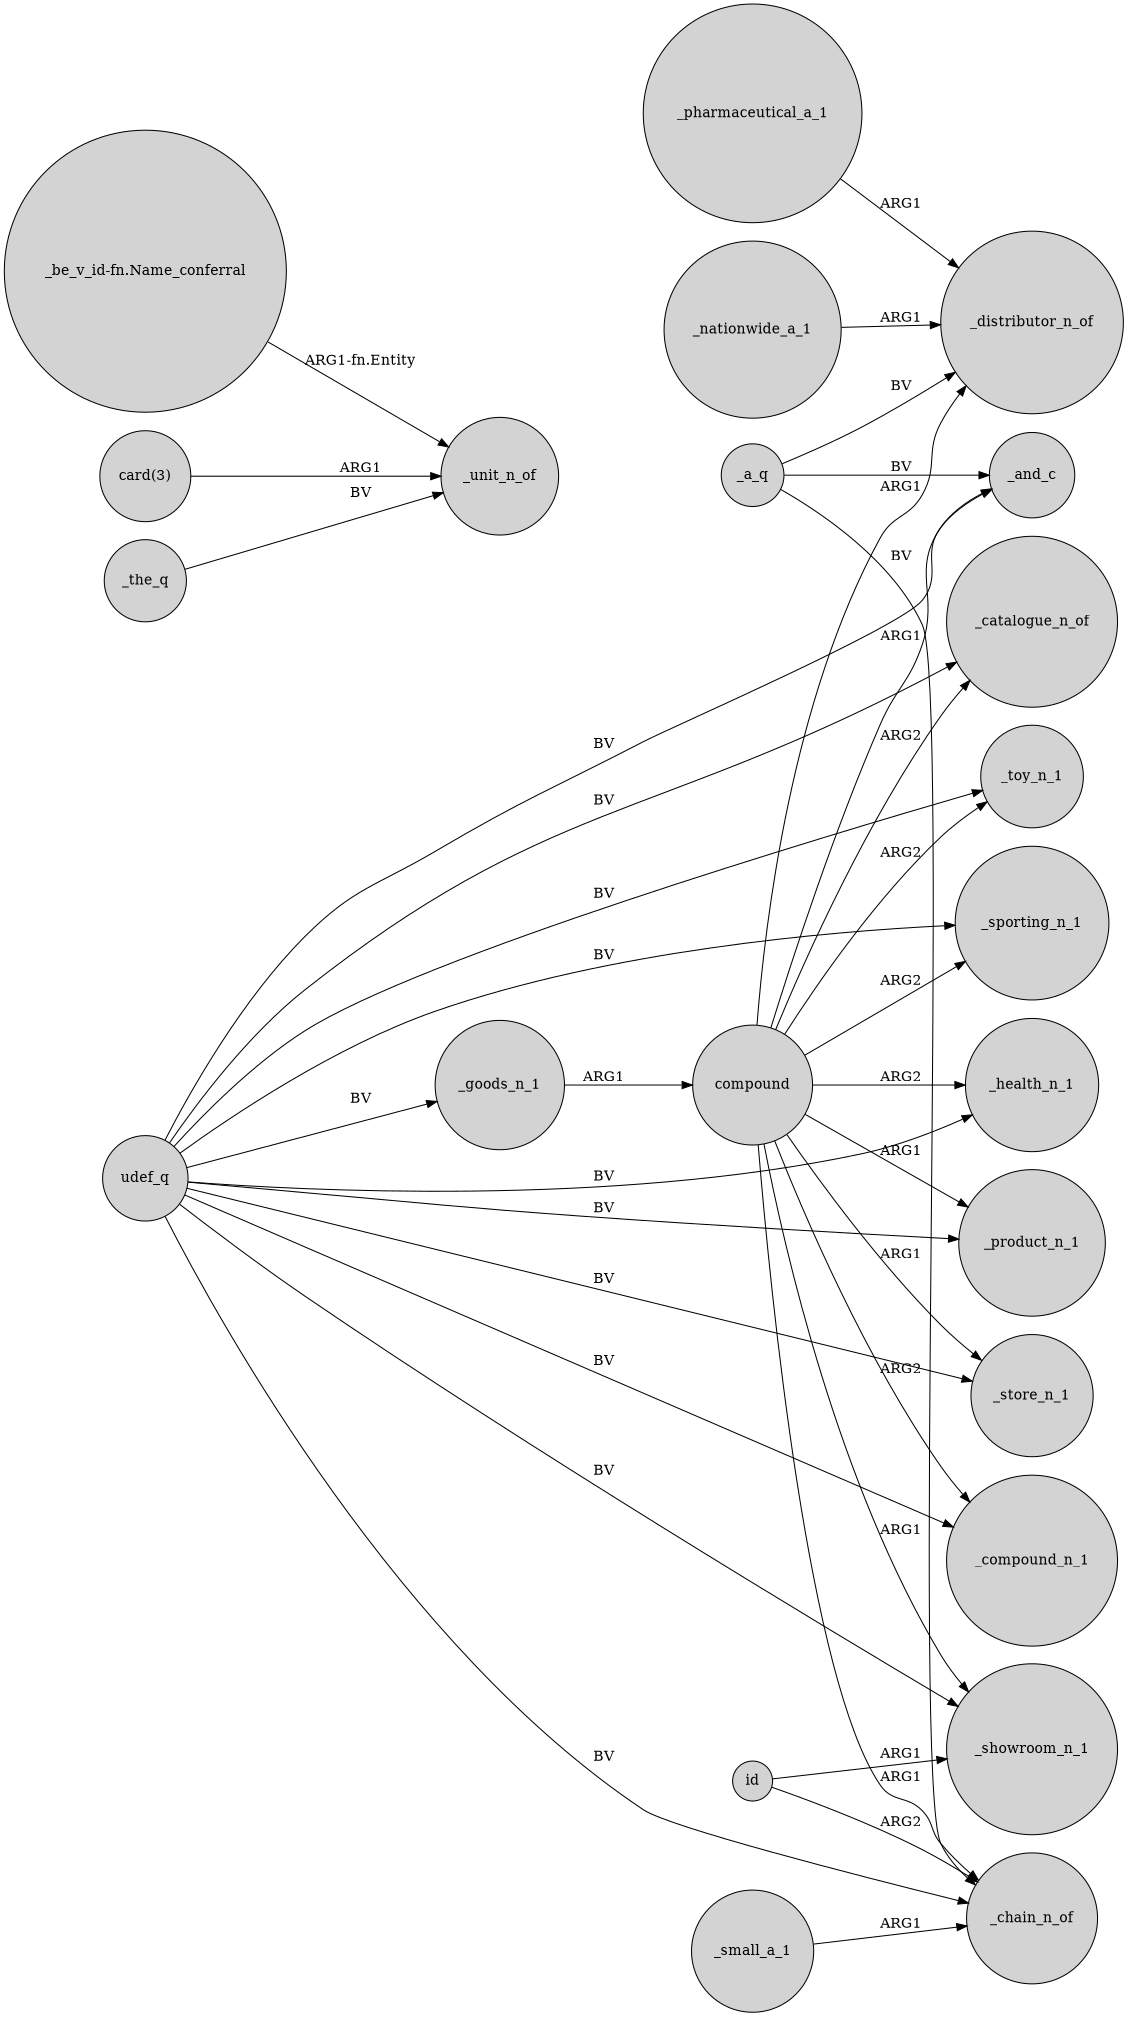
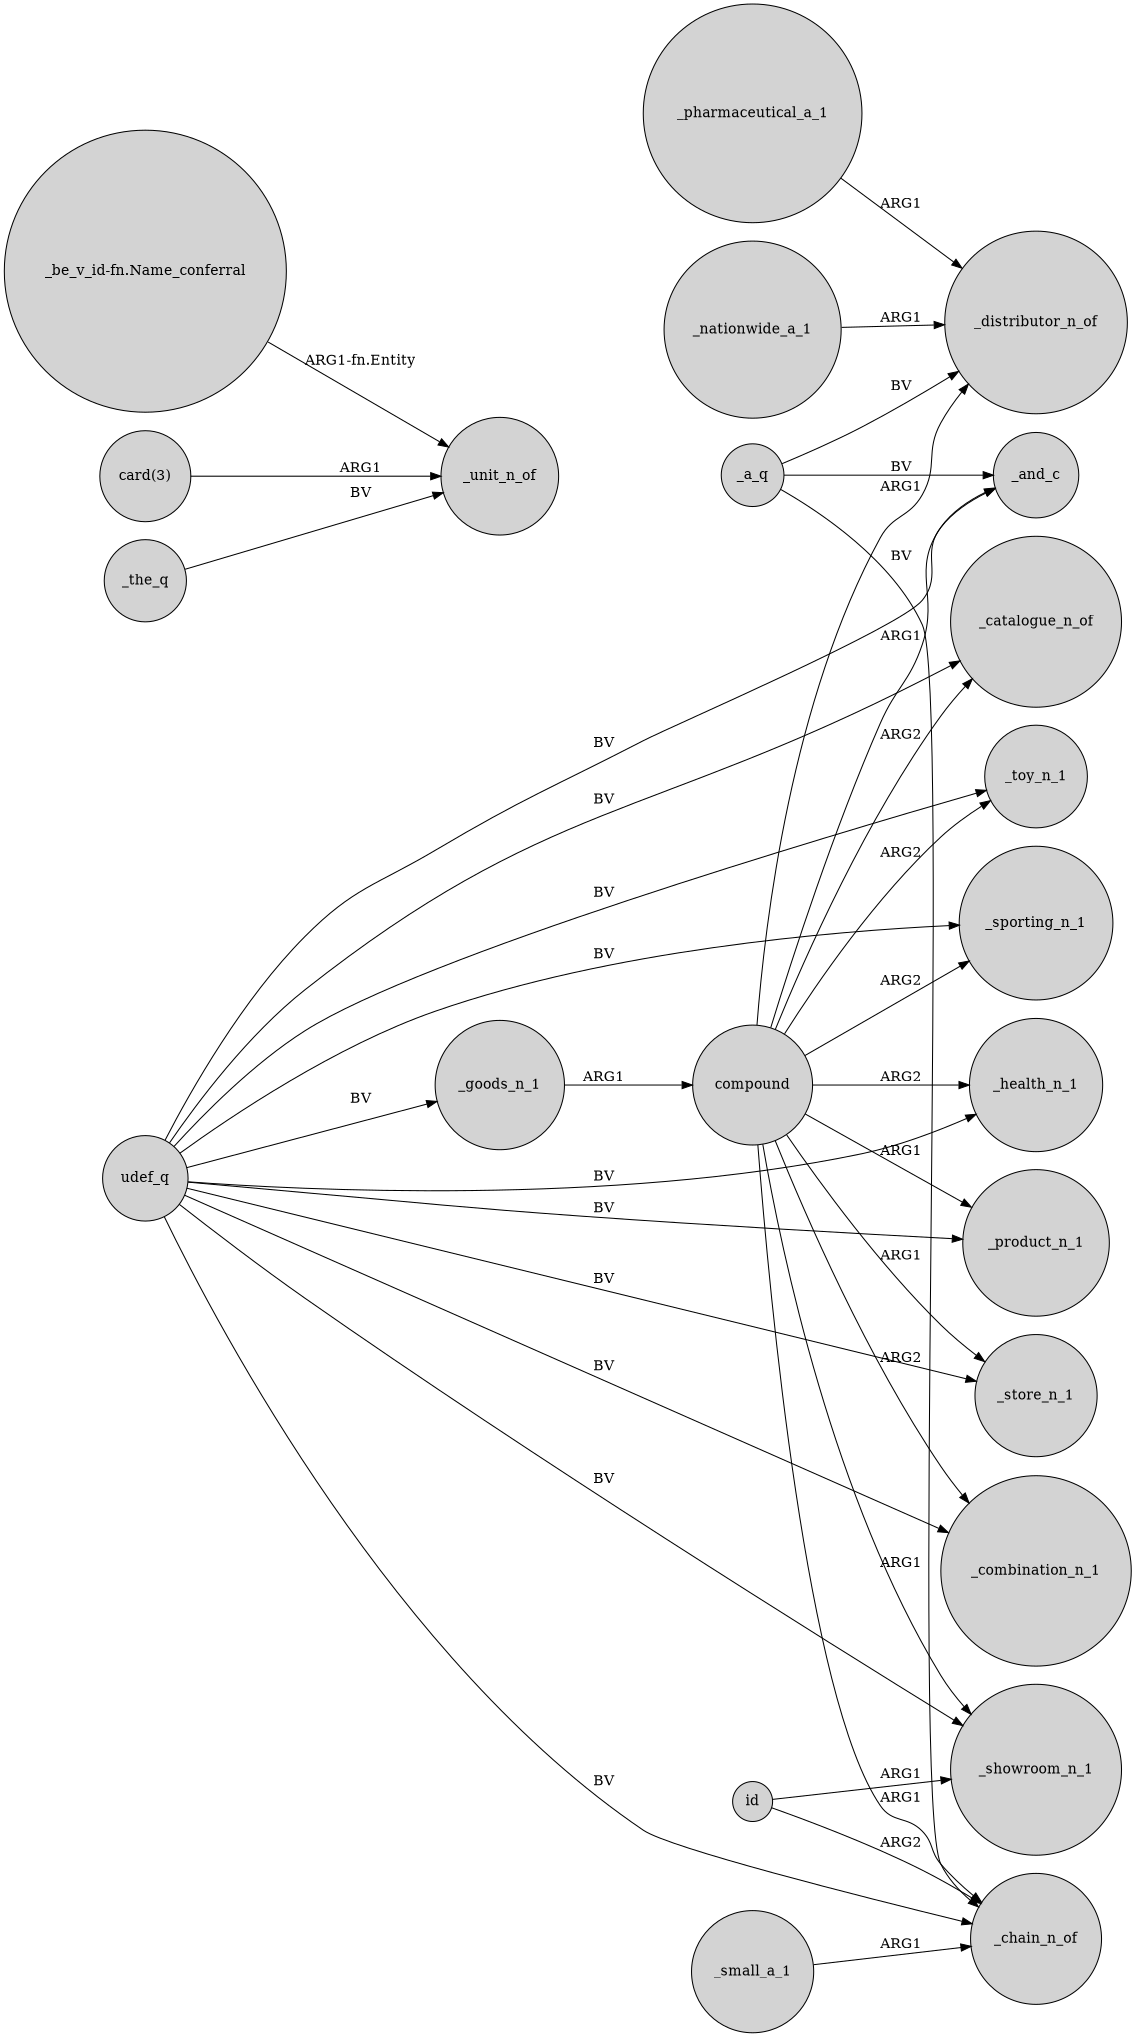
node "_compound_n_1": label "_compound_n_1" -> "_combination_n_1"
